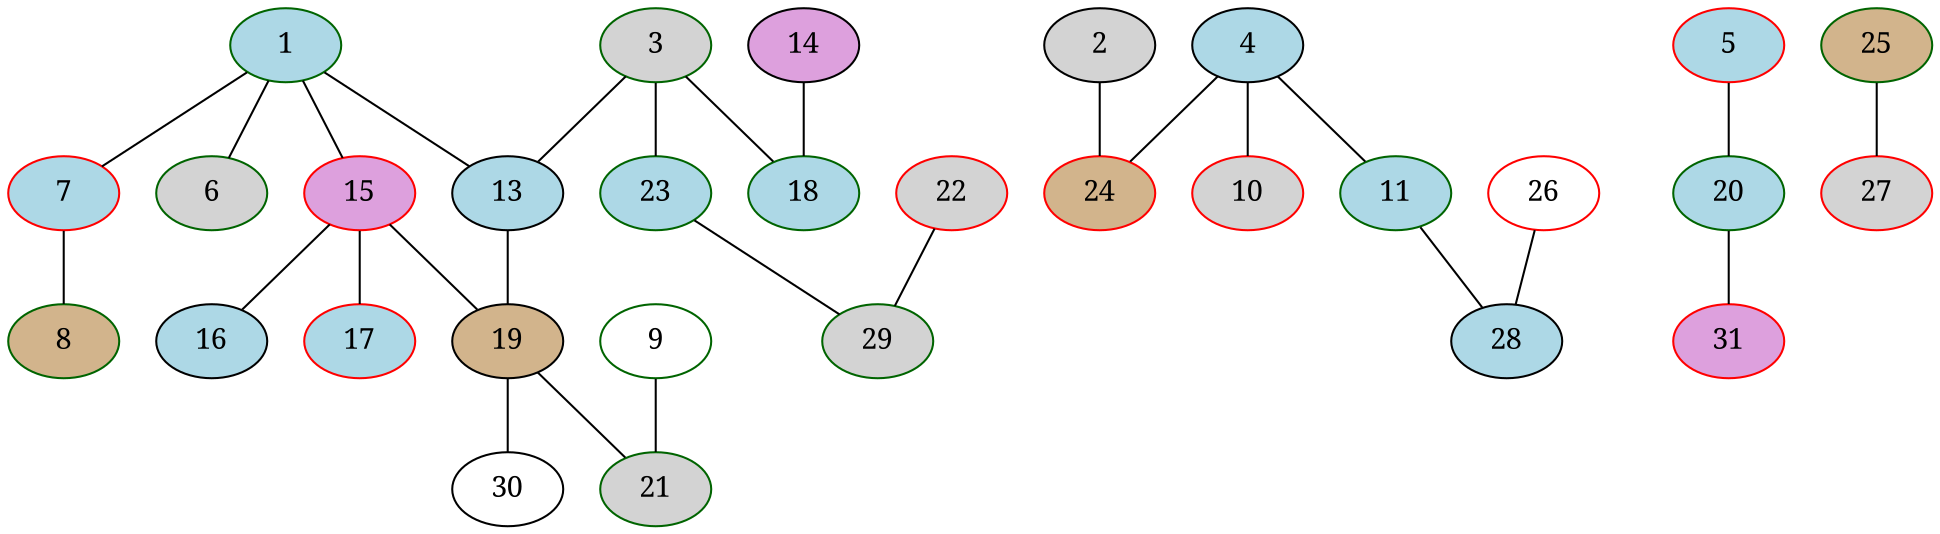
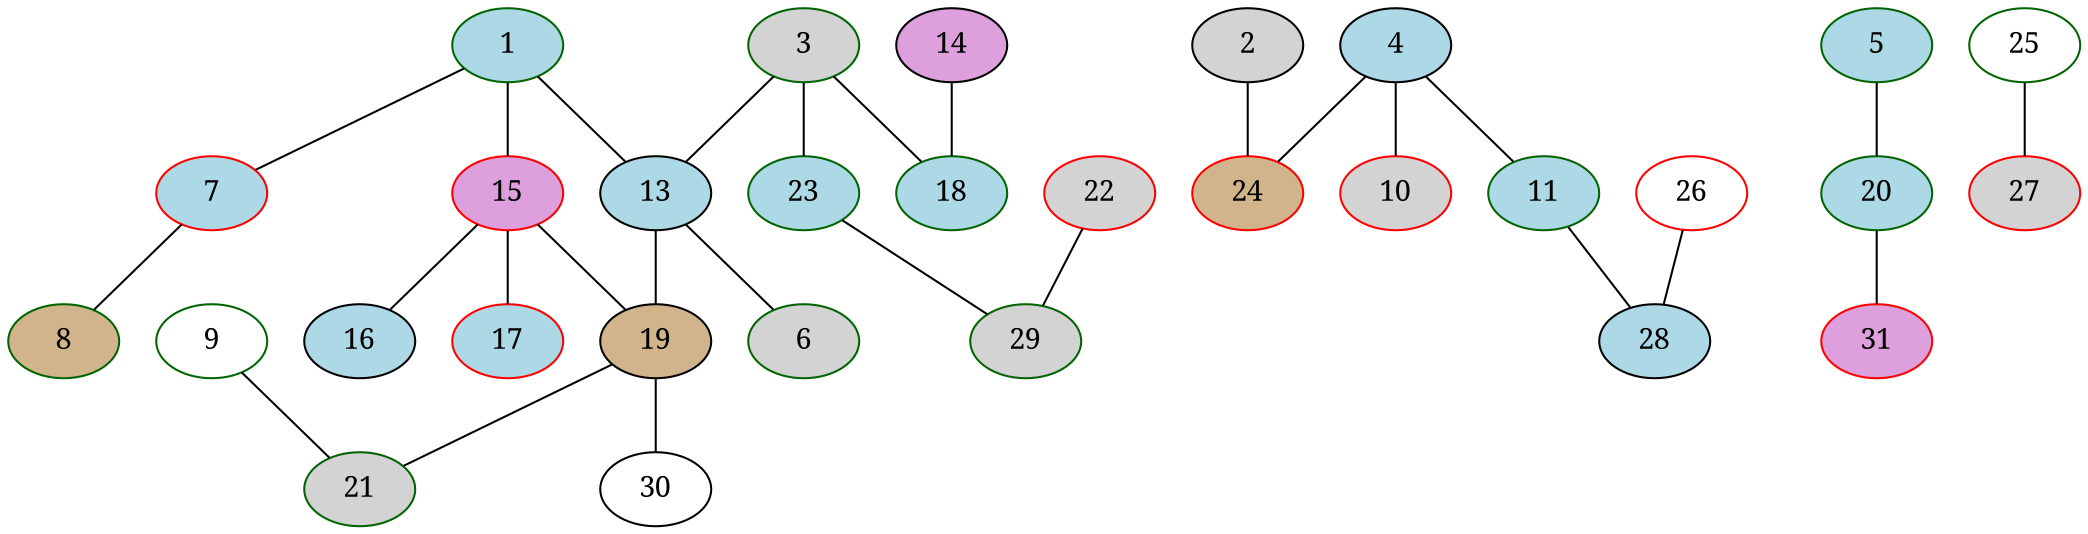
node "5": color red -> darkgreen
node "25": fillcolor tan -> white
edge "1" -- "6": now "13" -- "6"
